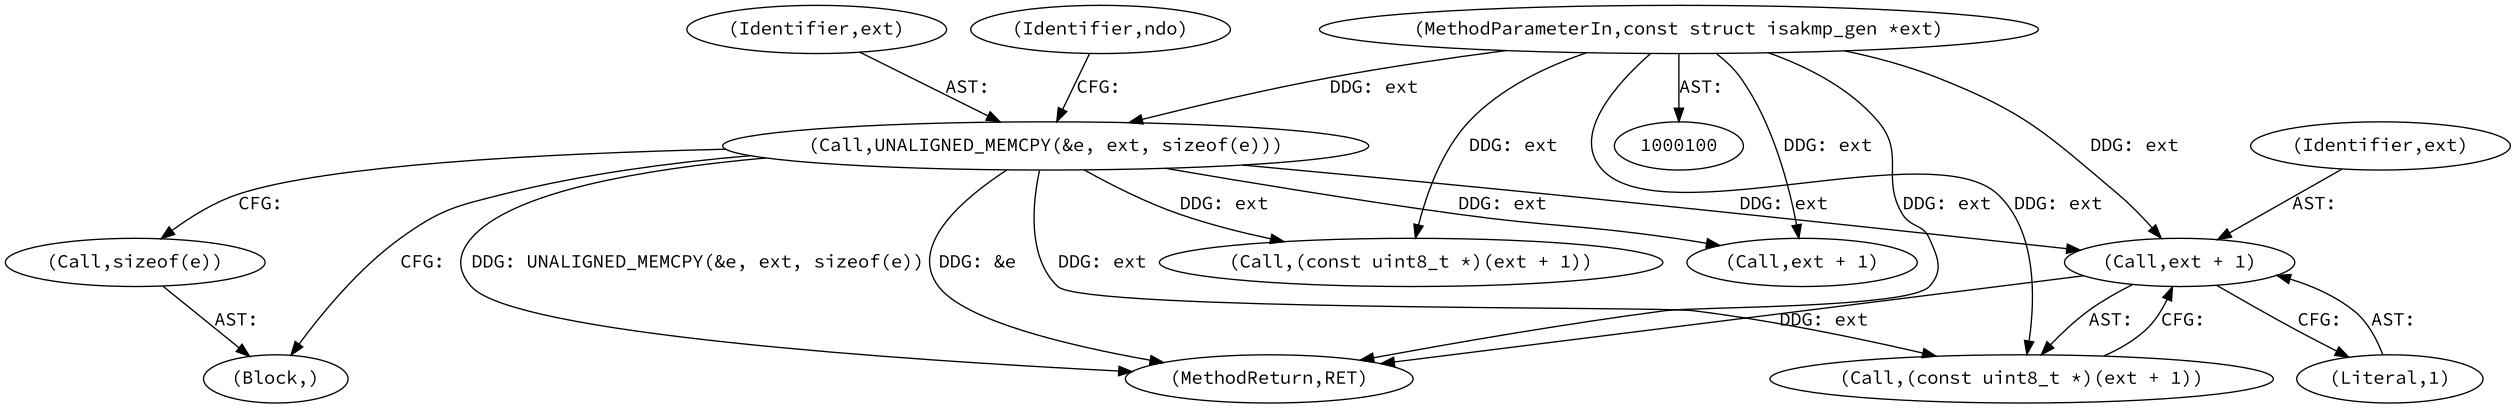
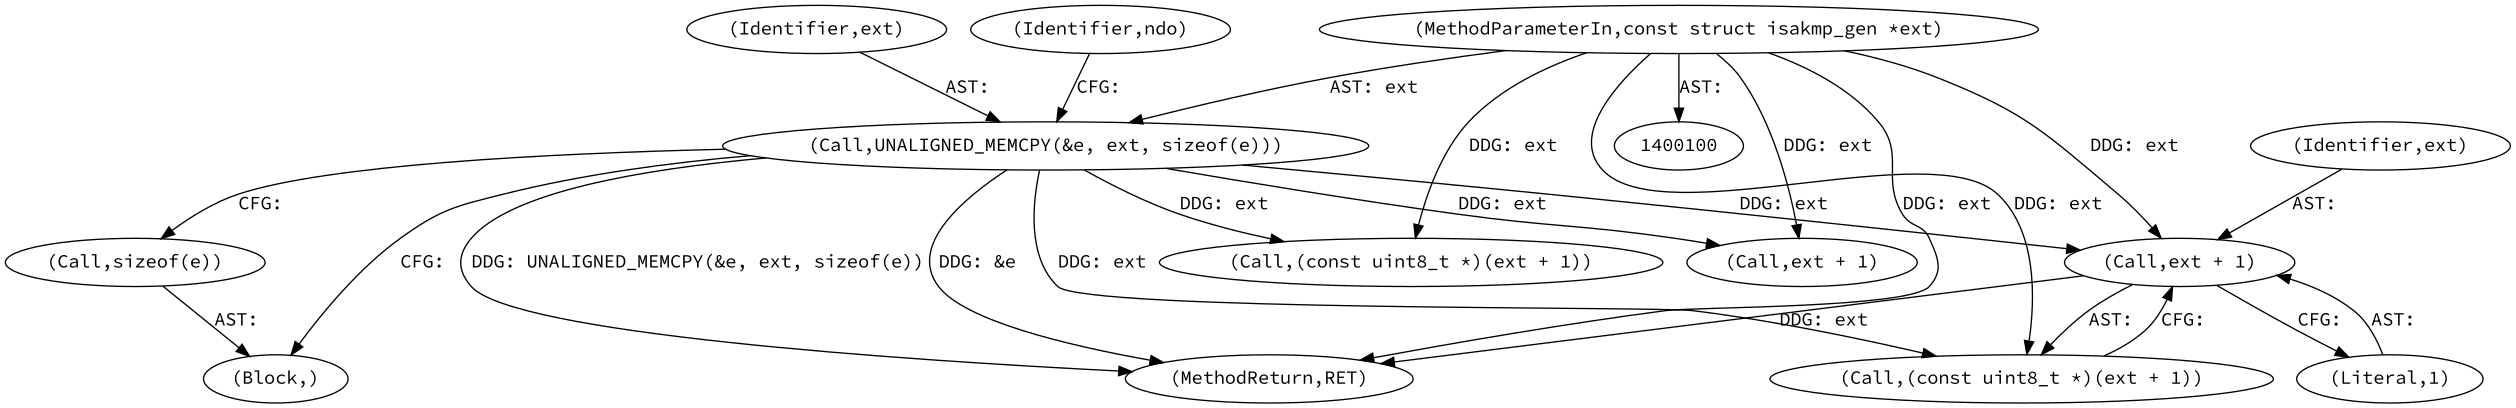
edge "(MethodParameterIn,const struct isakmp_gen *ext)" -> "(Call,UNALIGNED_MEMCPY(&e, ext, sizeof(e)))": label "DDG: ext" -> "AST: ext"
node "1000100": label "1000100" -> "1400100"
